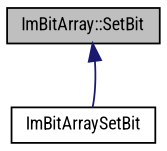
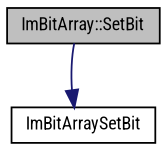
edge "ImBitArraySetBit" -> "ImBitArray::SetBit": reversed
